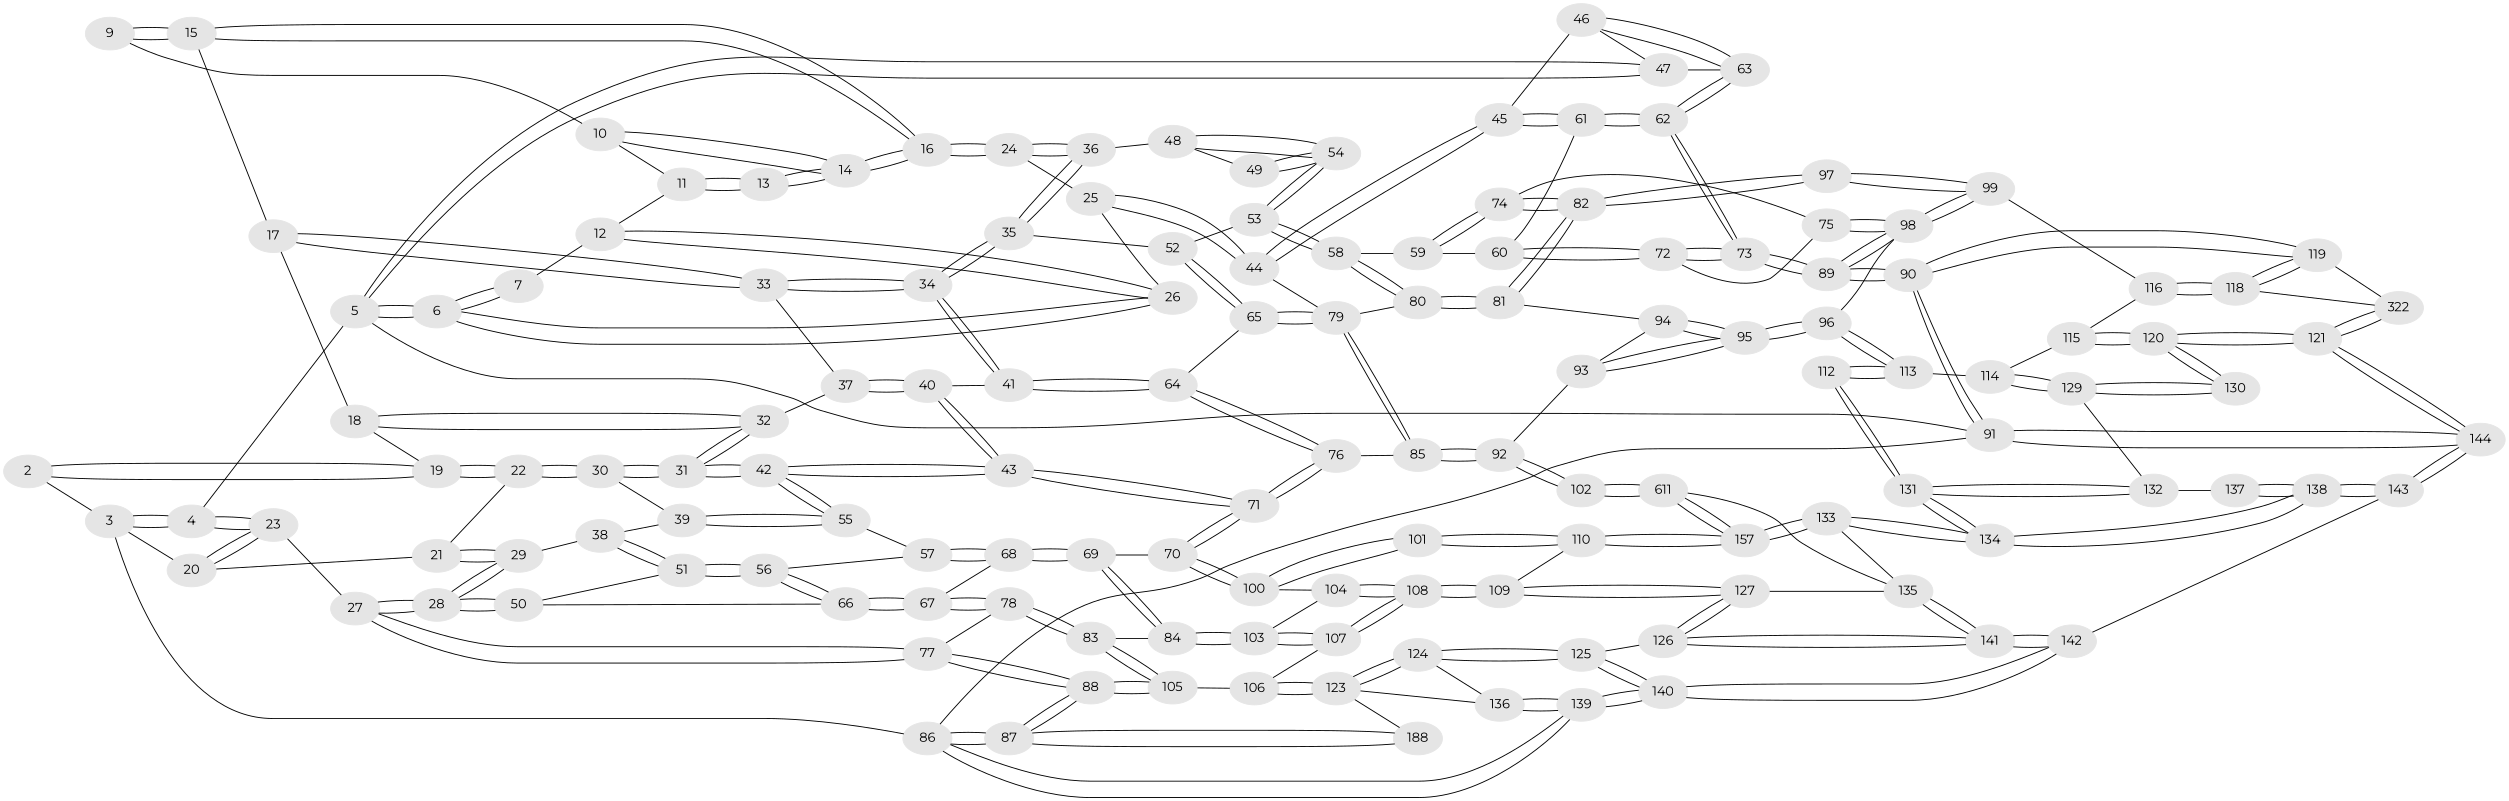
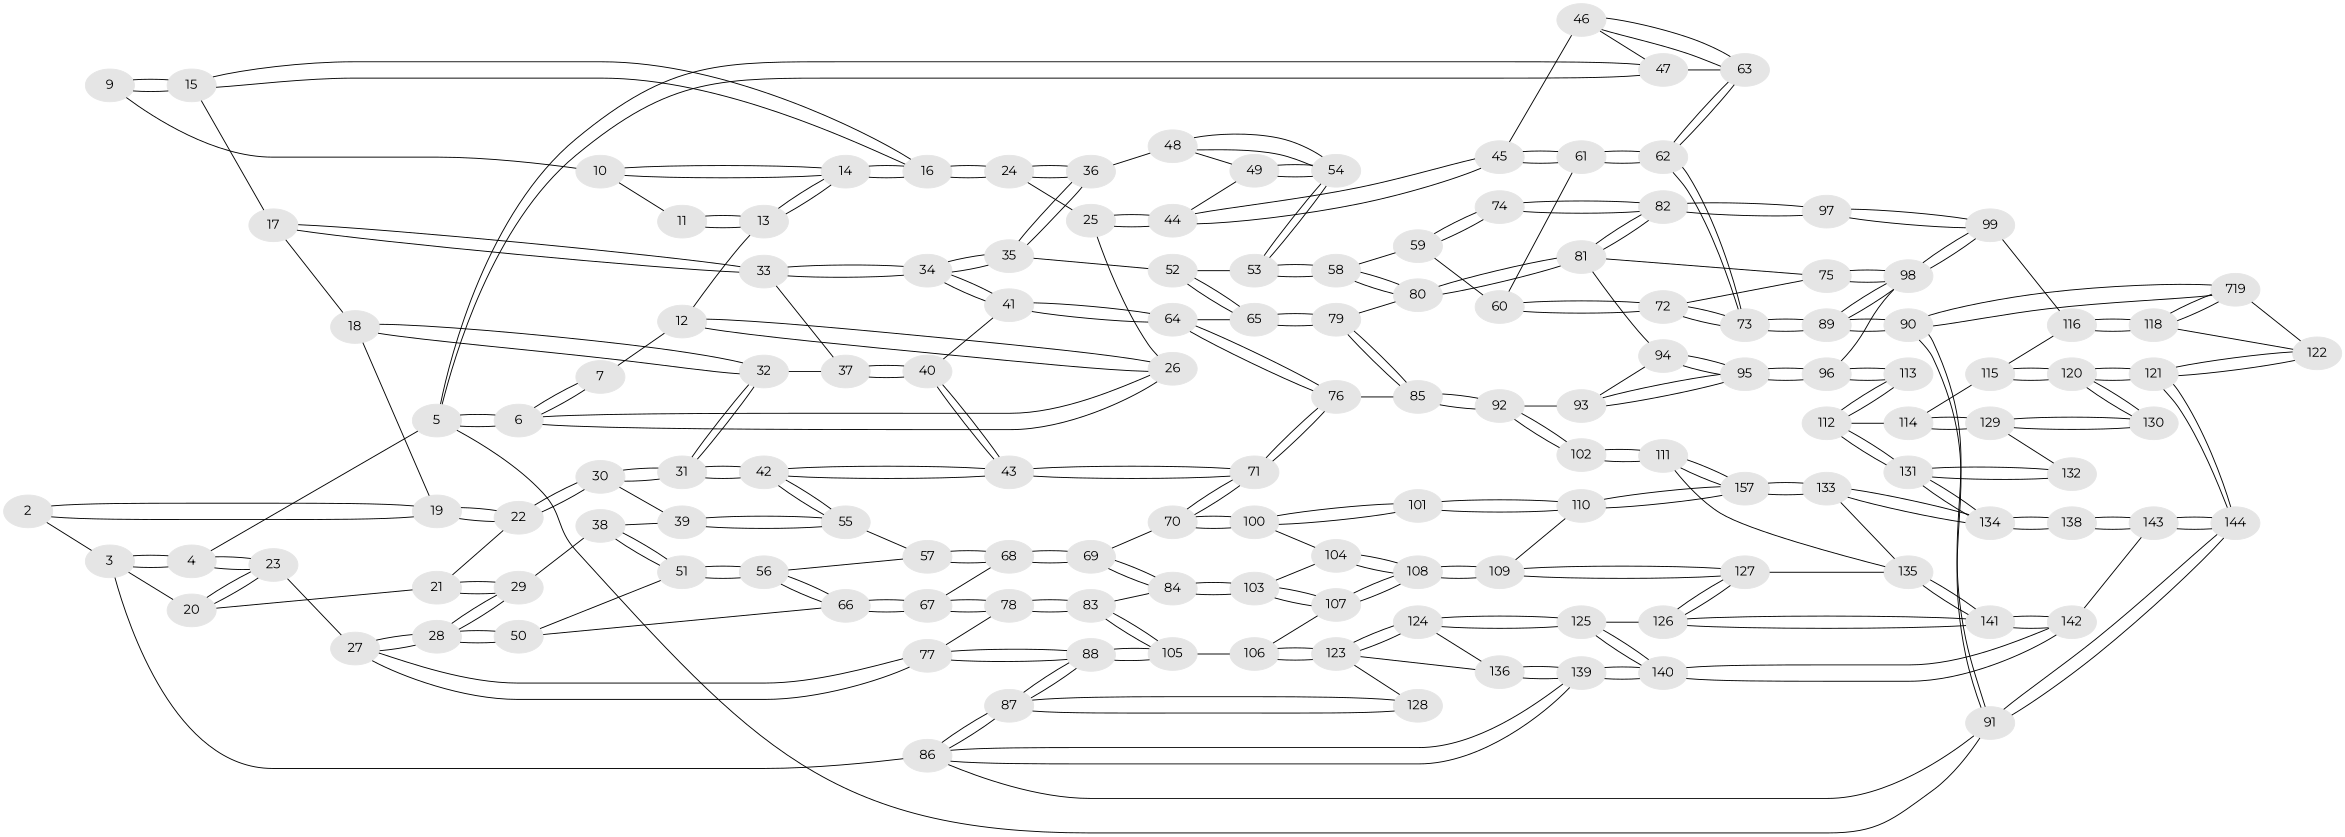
edge "74" -- "75": now "81" -- "75"
edge "11" -- "12": now "13" -- "12"
node "119": label "119" -> "719"
edge "44" -- "79": now "44" -- "49"
node "322": label "322" -> "122"
edge "113" -- "114": now "112" -- "114"
node "611": label "611" -> "111"
node "137": removed
node "188": label "188" -> "128"
